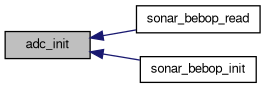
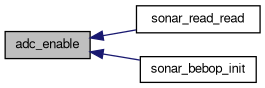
node "sonar_bebop_read": label "sonar_bebop_read" -> "sonar_read_read"
node "adc_init": label "adc_init" -> "adc_enable"
